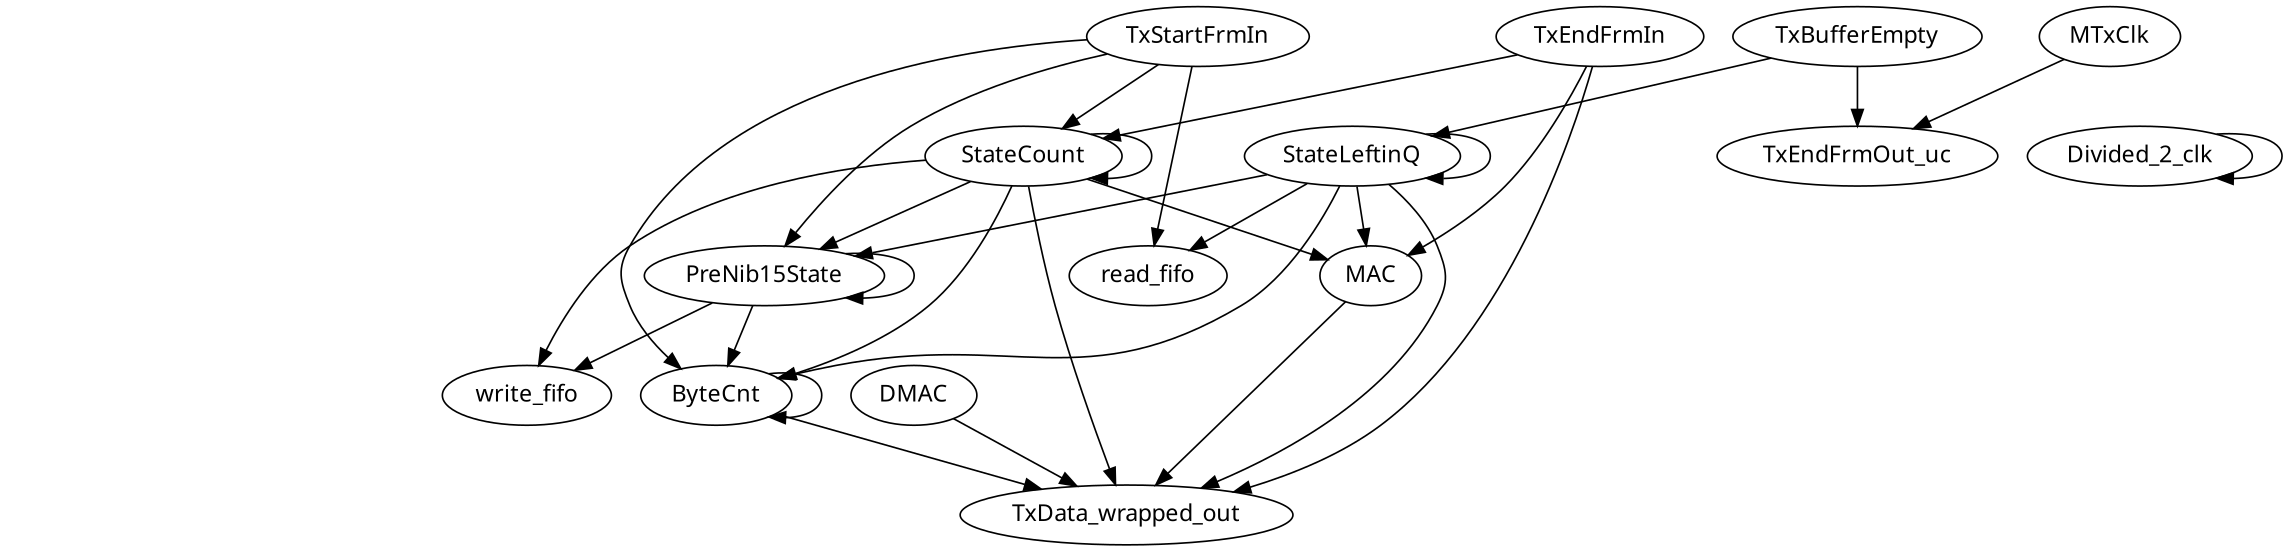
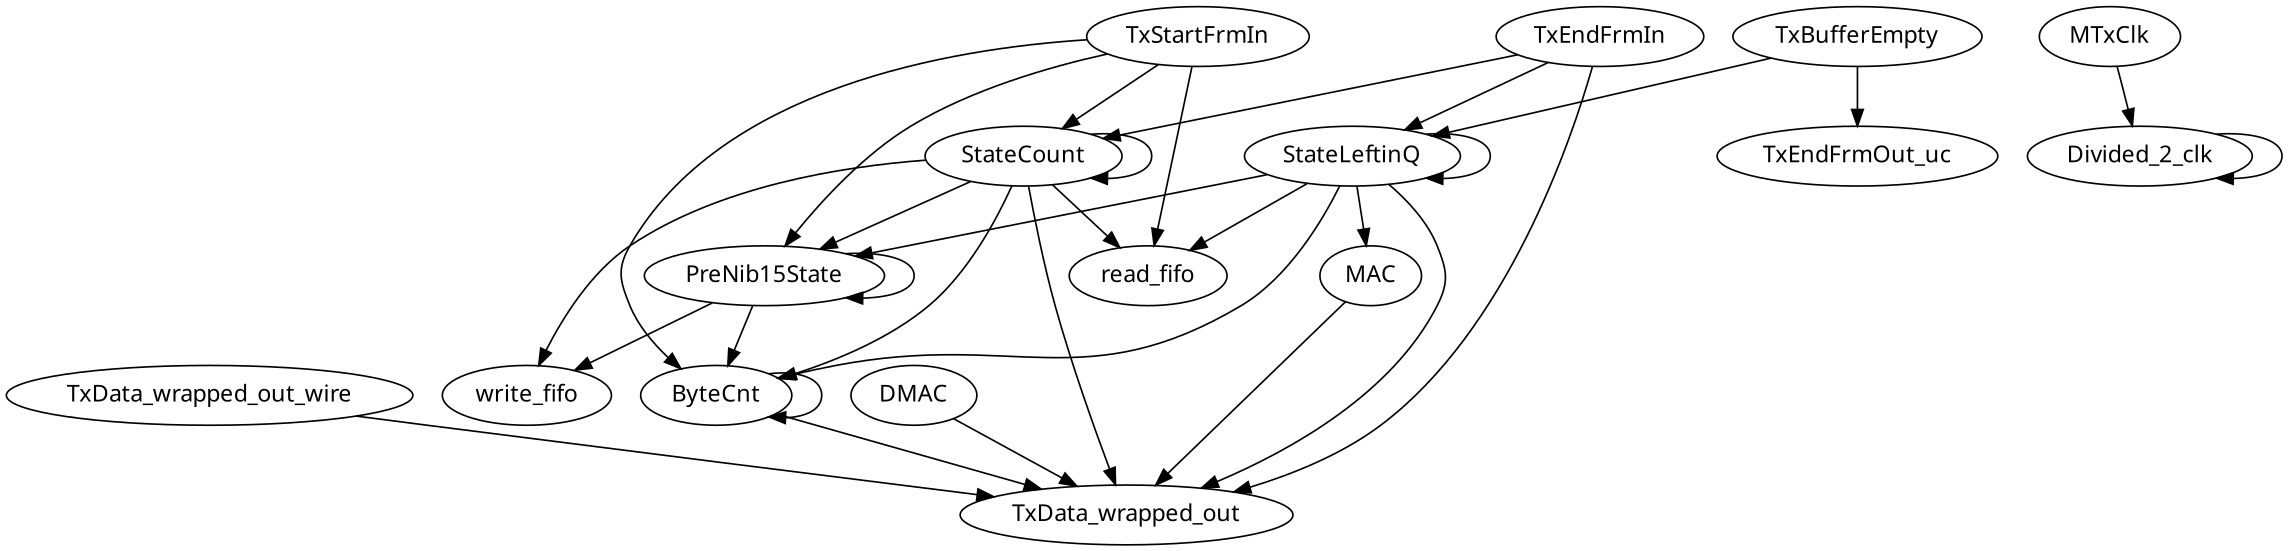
edge "MTxClk" -> "TxEndFrmOut_uc": now "MTxClk" -> "Divided_2_clk"
edge "TxEndFrmIn" -> "MAC": now "TxEndFrmIn" -> "StateLeftinQ"
edge "StateCount" -> "MAC": now "StateCount" -> "read_fifo"
node "TxData_wrapped_out_wire": added
